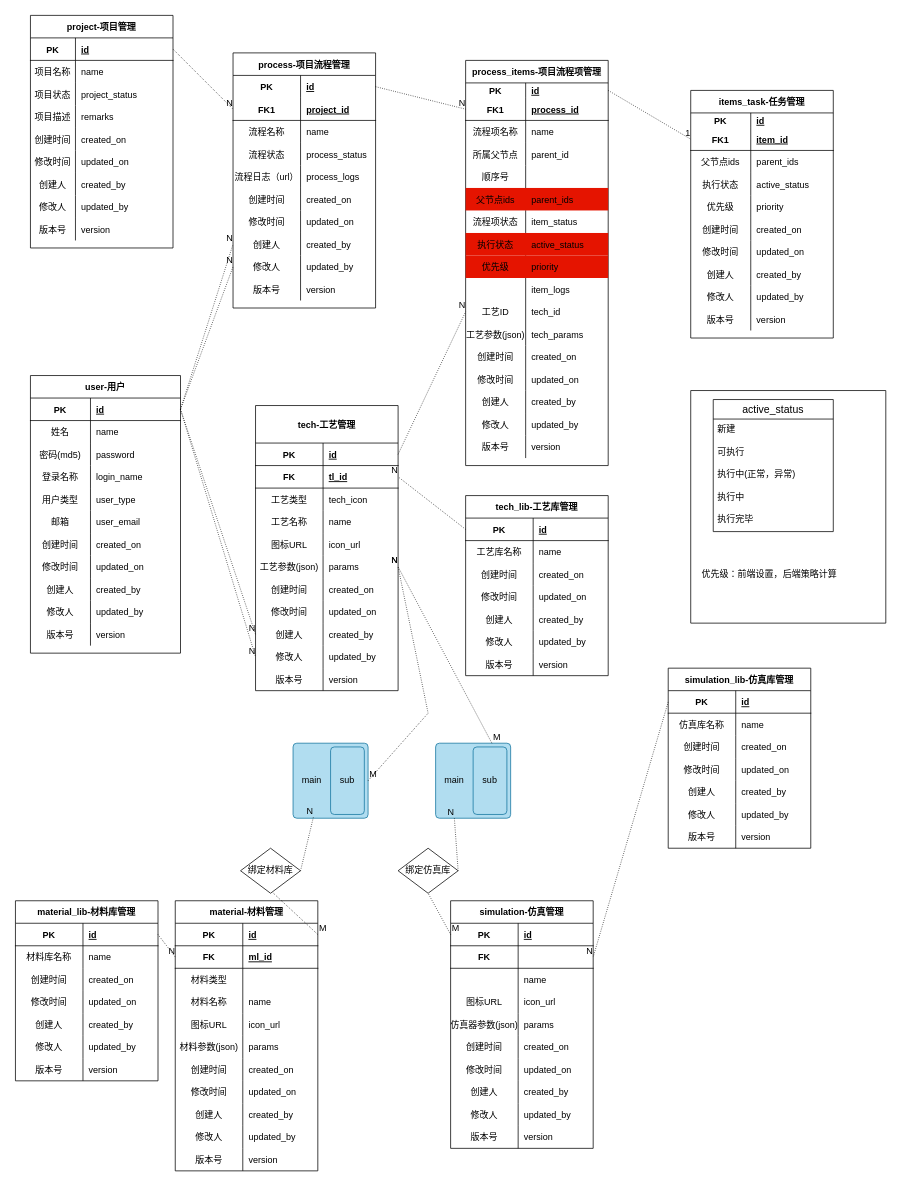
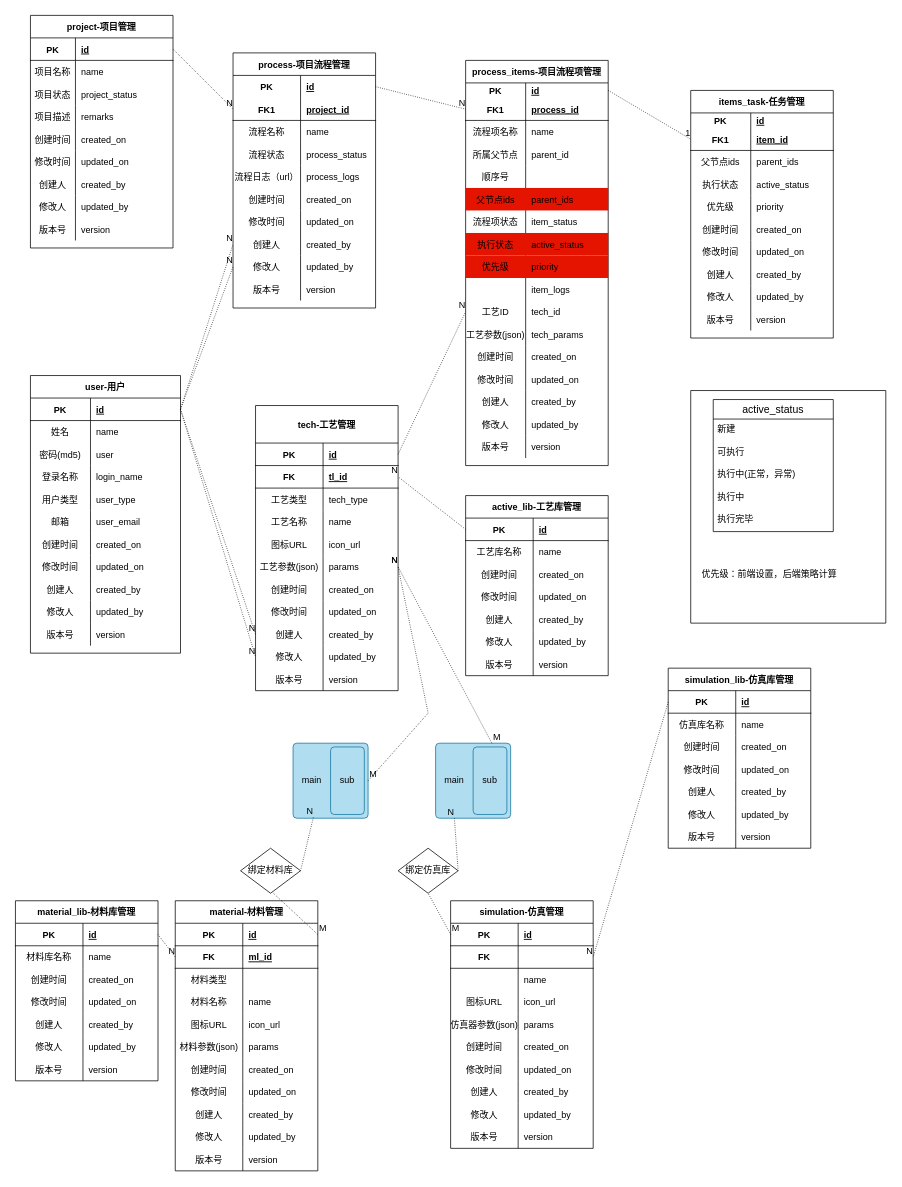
node "password": label "password" -> "user"
node "tech_icon": label "tech_icon" -> "tech_type"
node "tech_lib-工艺库管理": label "tech_lib-工艺库管理" -> "active_lib-工艺库管理"
